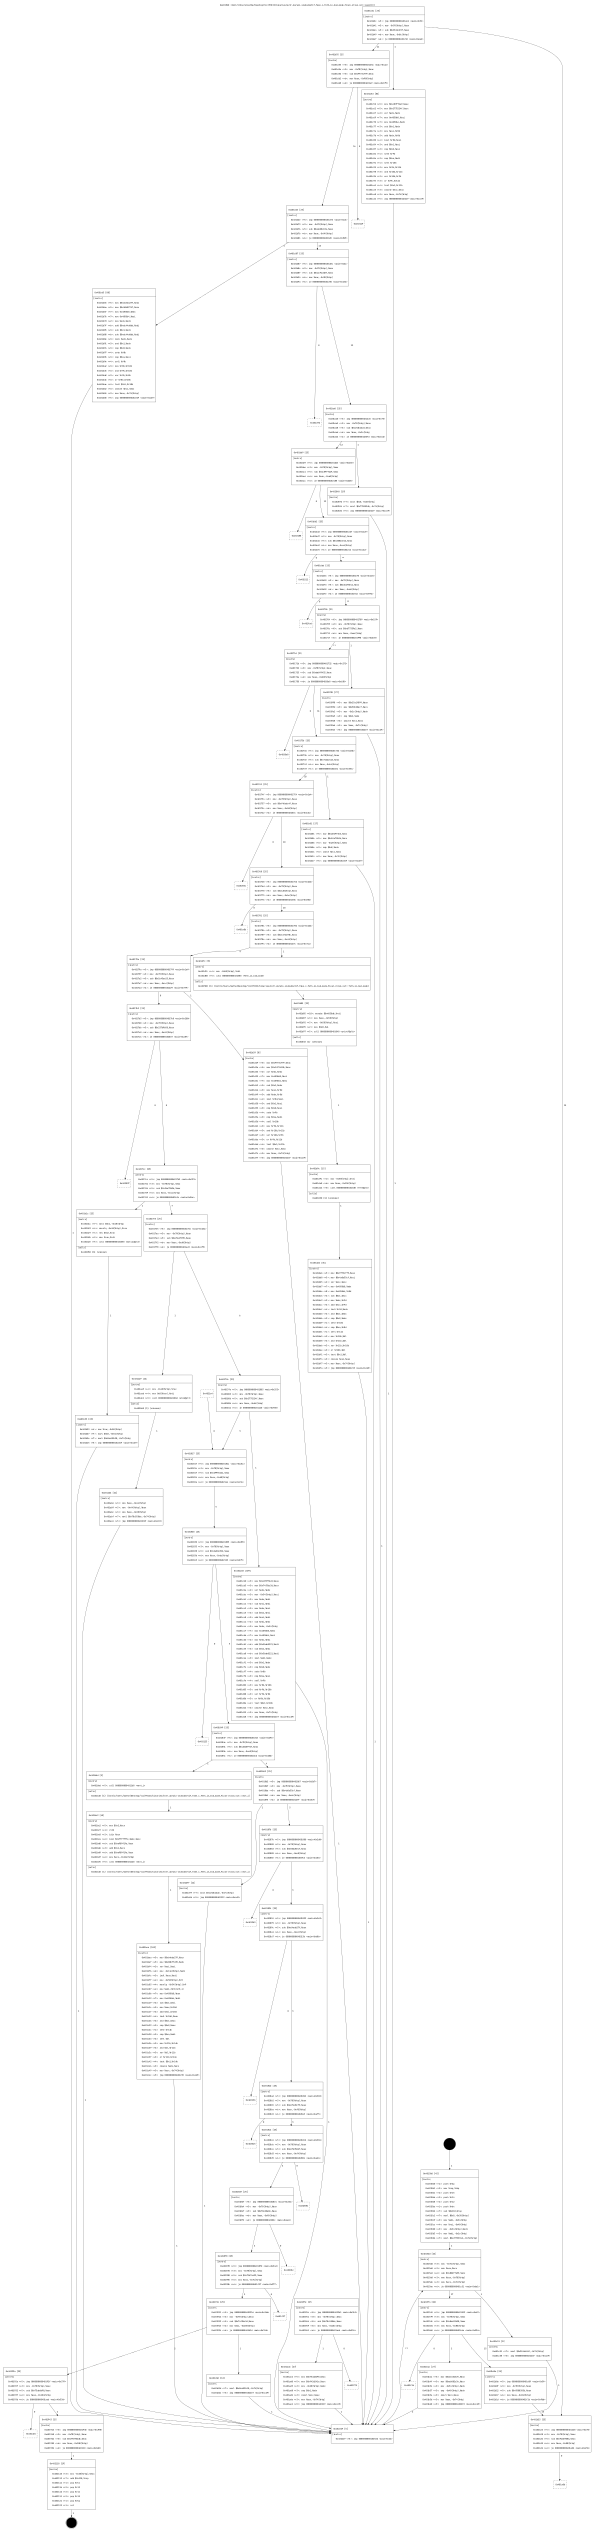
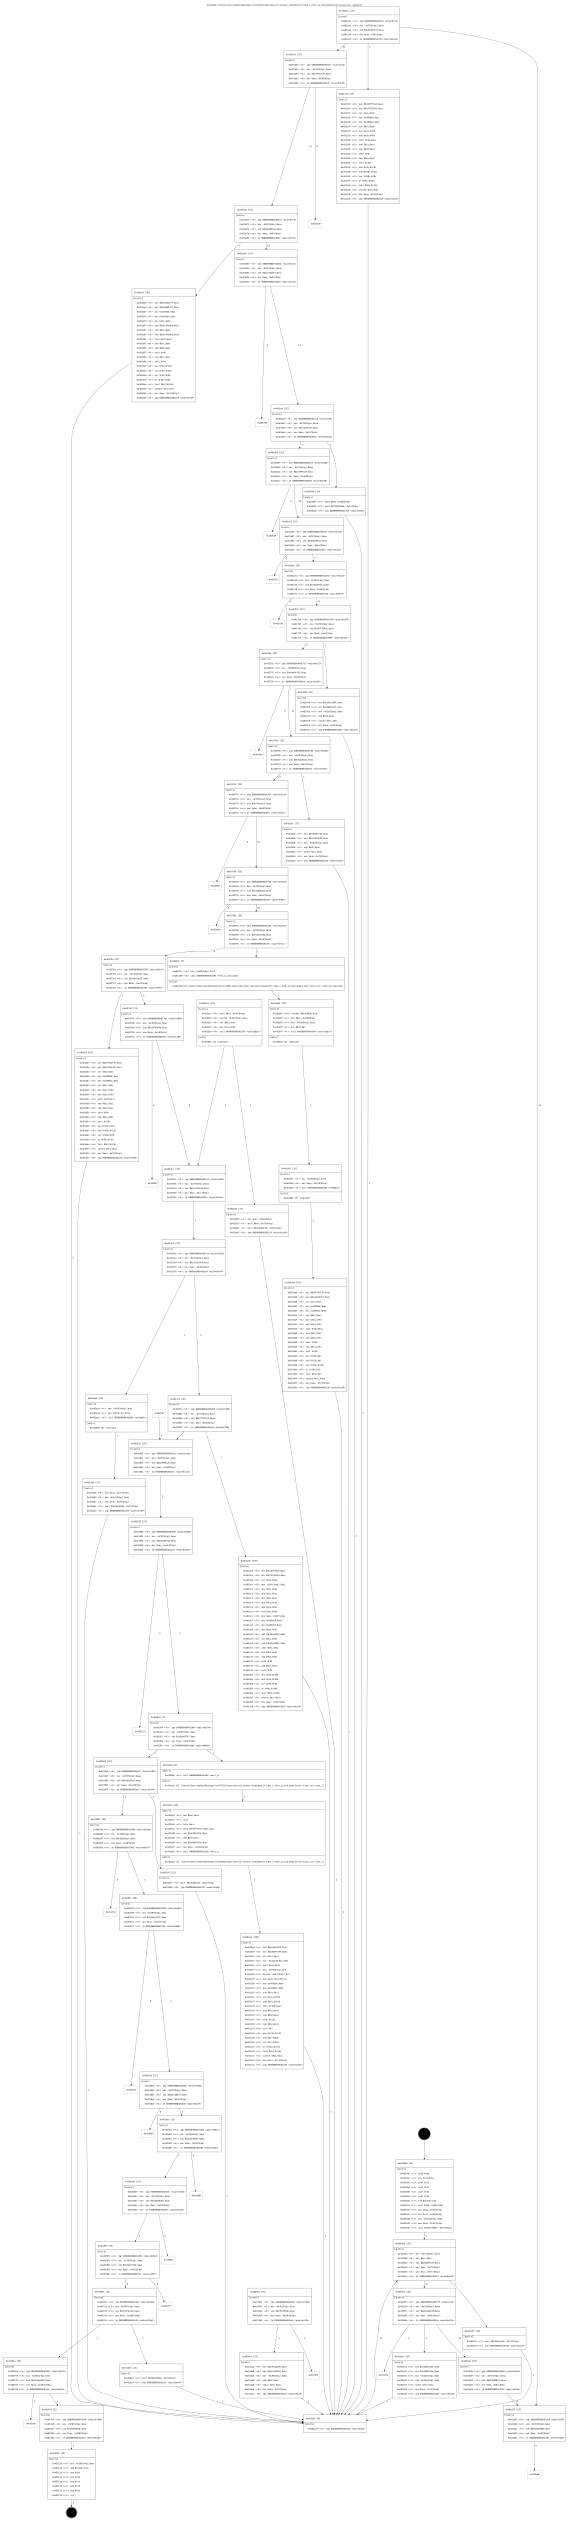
edge "0x4017cc [25]" -> "0x401b1c [23]": reversed
